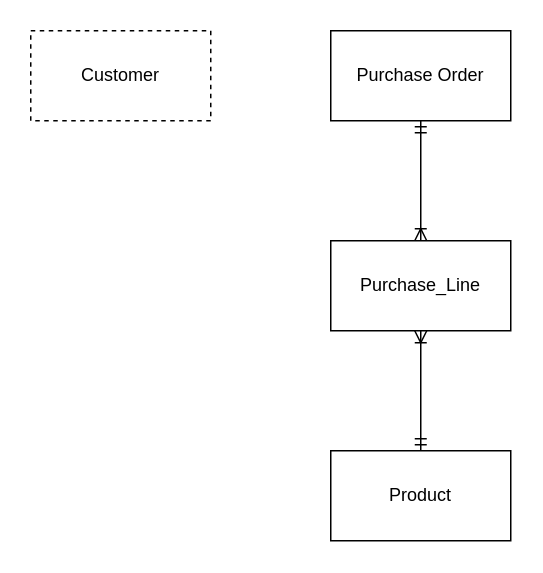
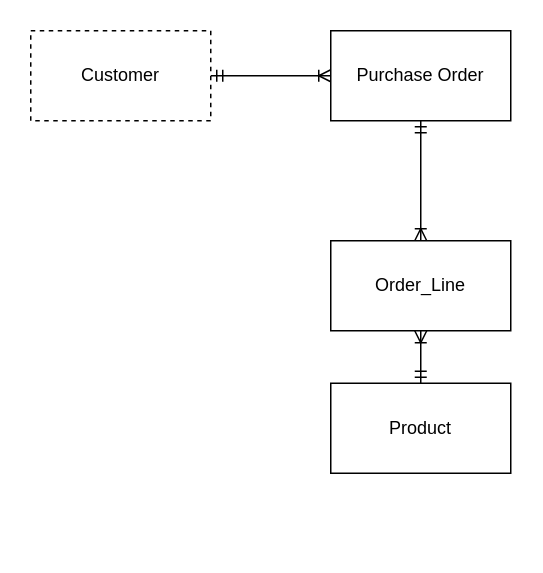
edge "Customer" -- "Purchase Order": added
node "Purchase_Line": label "Purchase_Line" -> "Order_Line"
node "Product": moved (421, 496) -> (421, 428)
